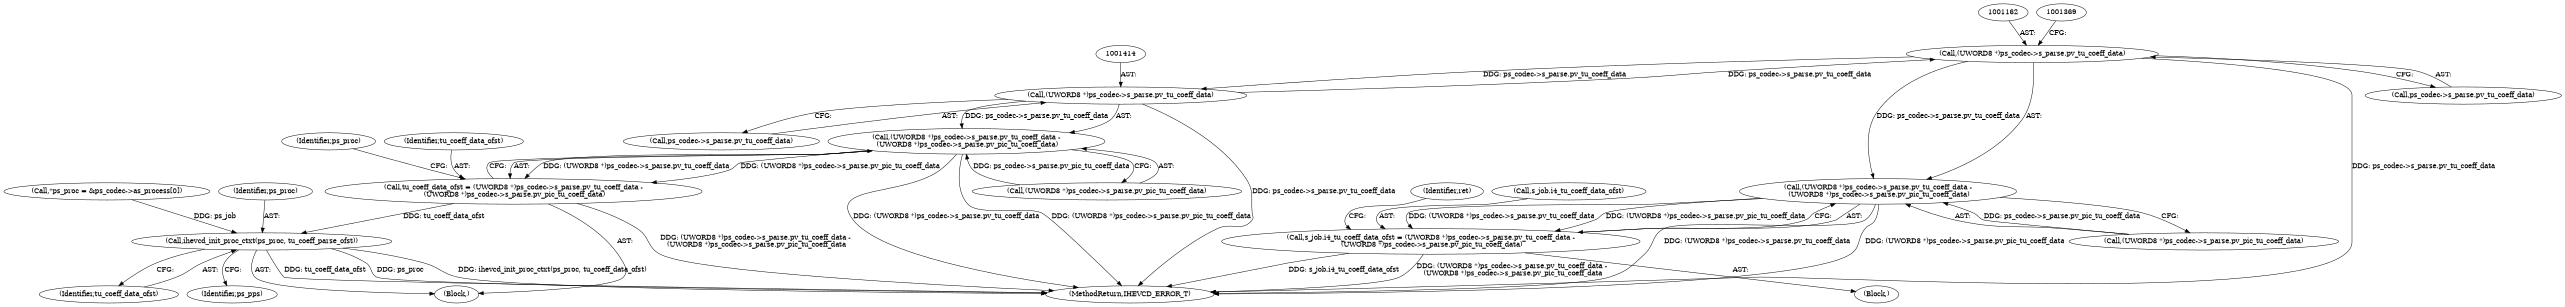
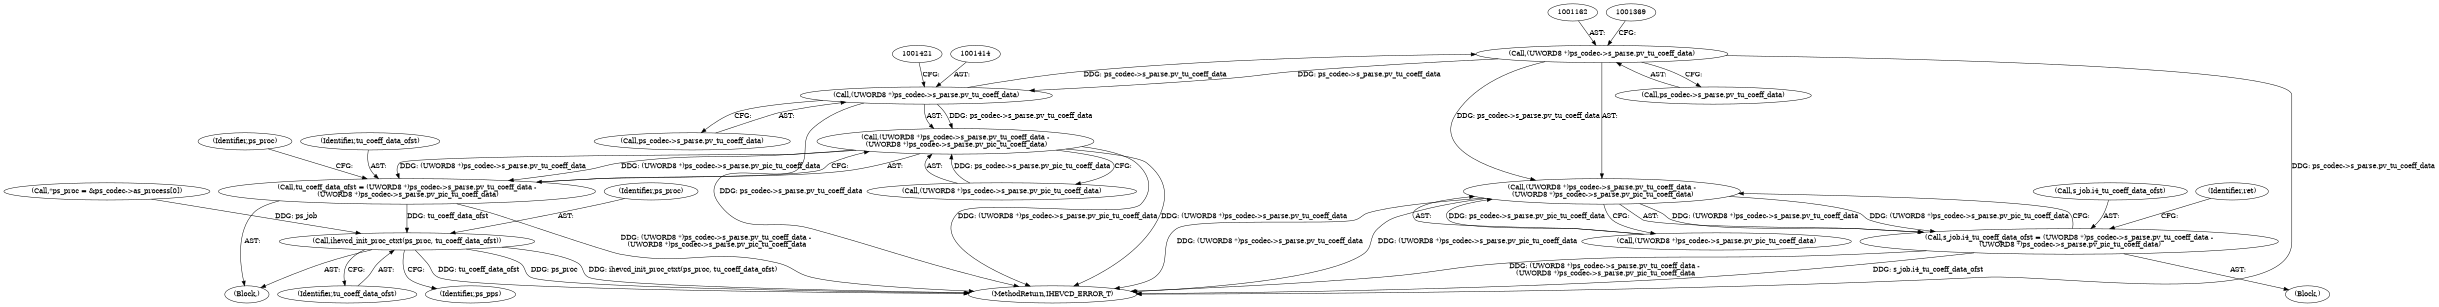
node "1001421": added
node "(Call,ihevcd_init_proc_ctxt(ps_proc, tu_coeff_parse_ofst))": label "(Call,ihevcd_init_proc_ctxt(ps_proc, tu_coeff_parse_ofst))" -> "(Call,ihevcd_init_proc_ctxt(ps_proc, tu_coeff_data_ofst))"
